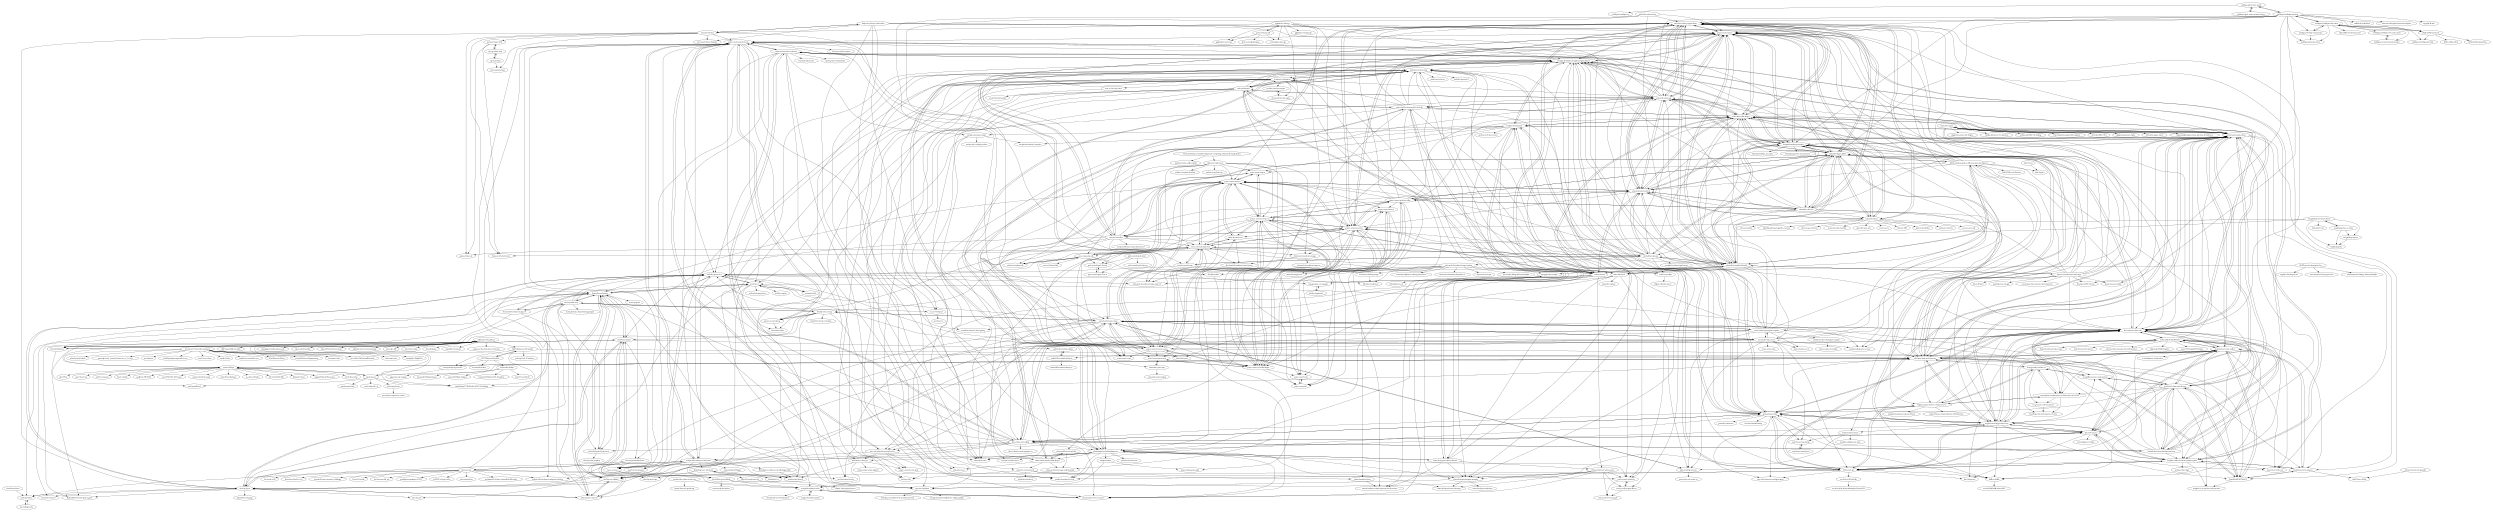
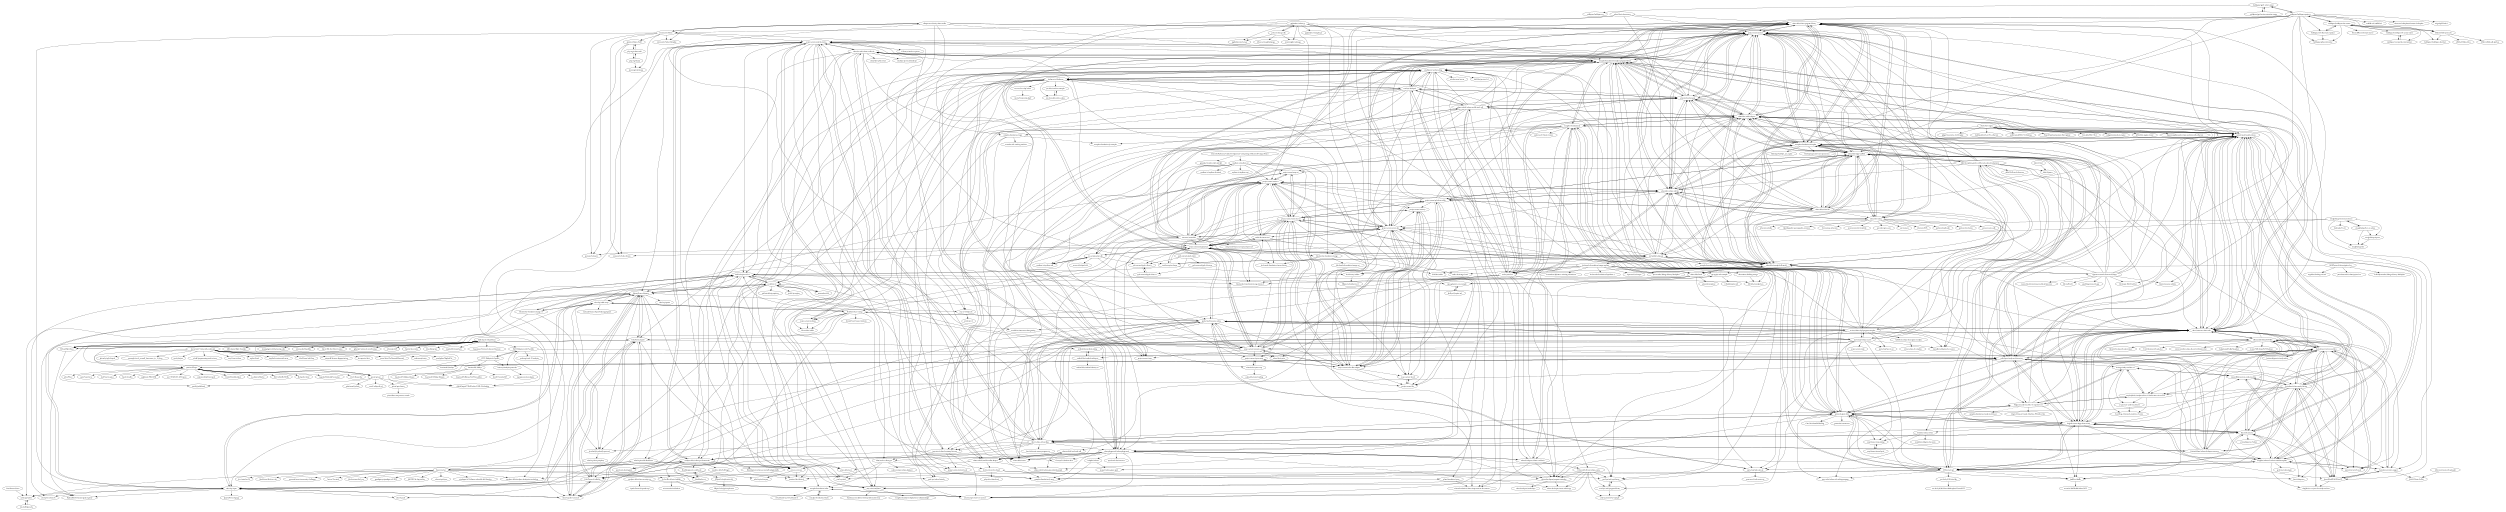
edge "jarry-xiao/candyland" -> "ameliatastic/seahorse-lang": reversed
edge "kevinfaveri/solana-candy-factory" -> "exiled-apes/candy-machine-mint": removed
